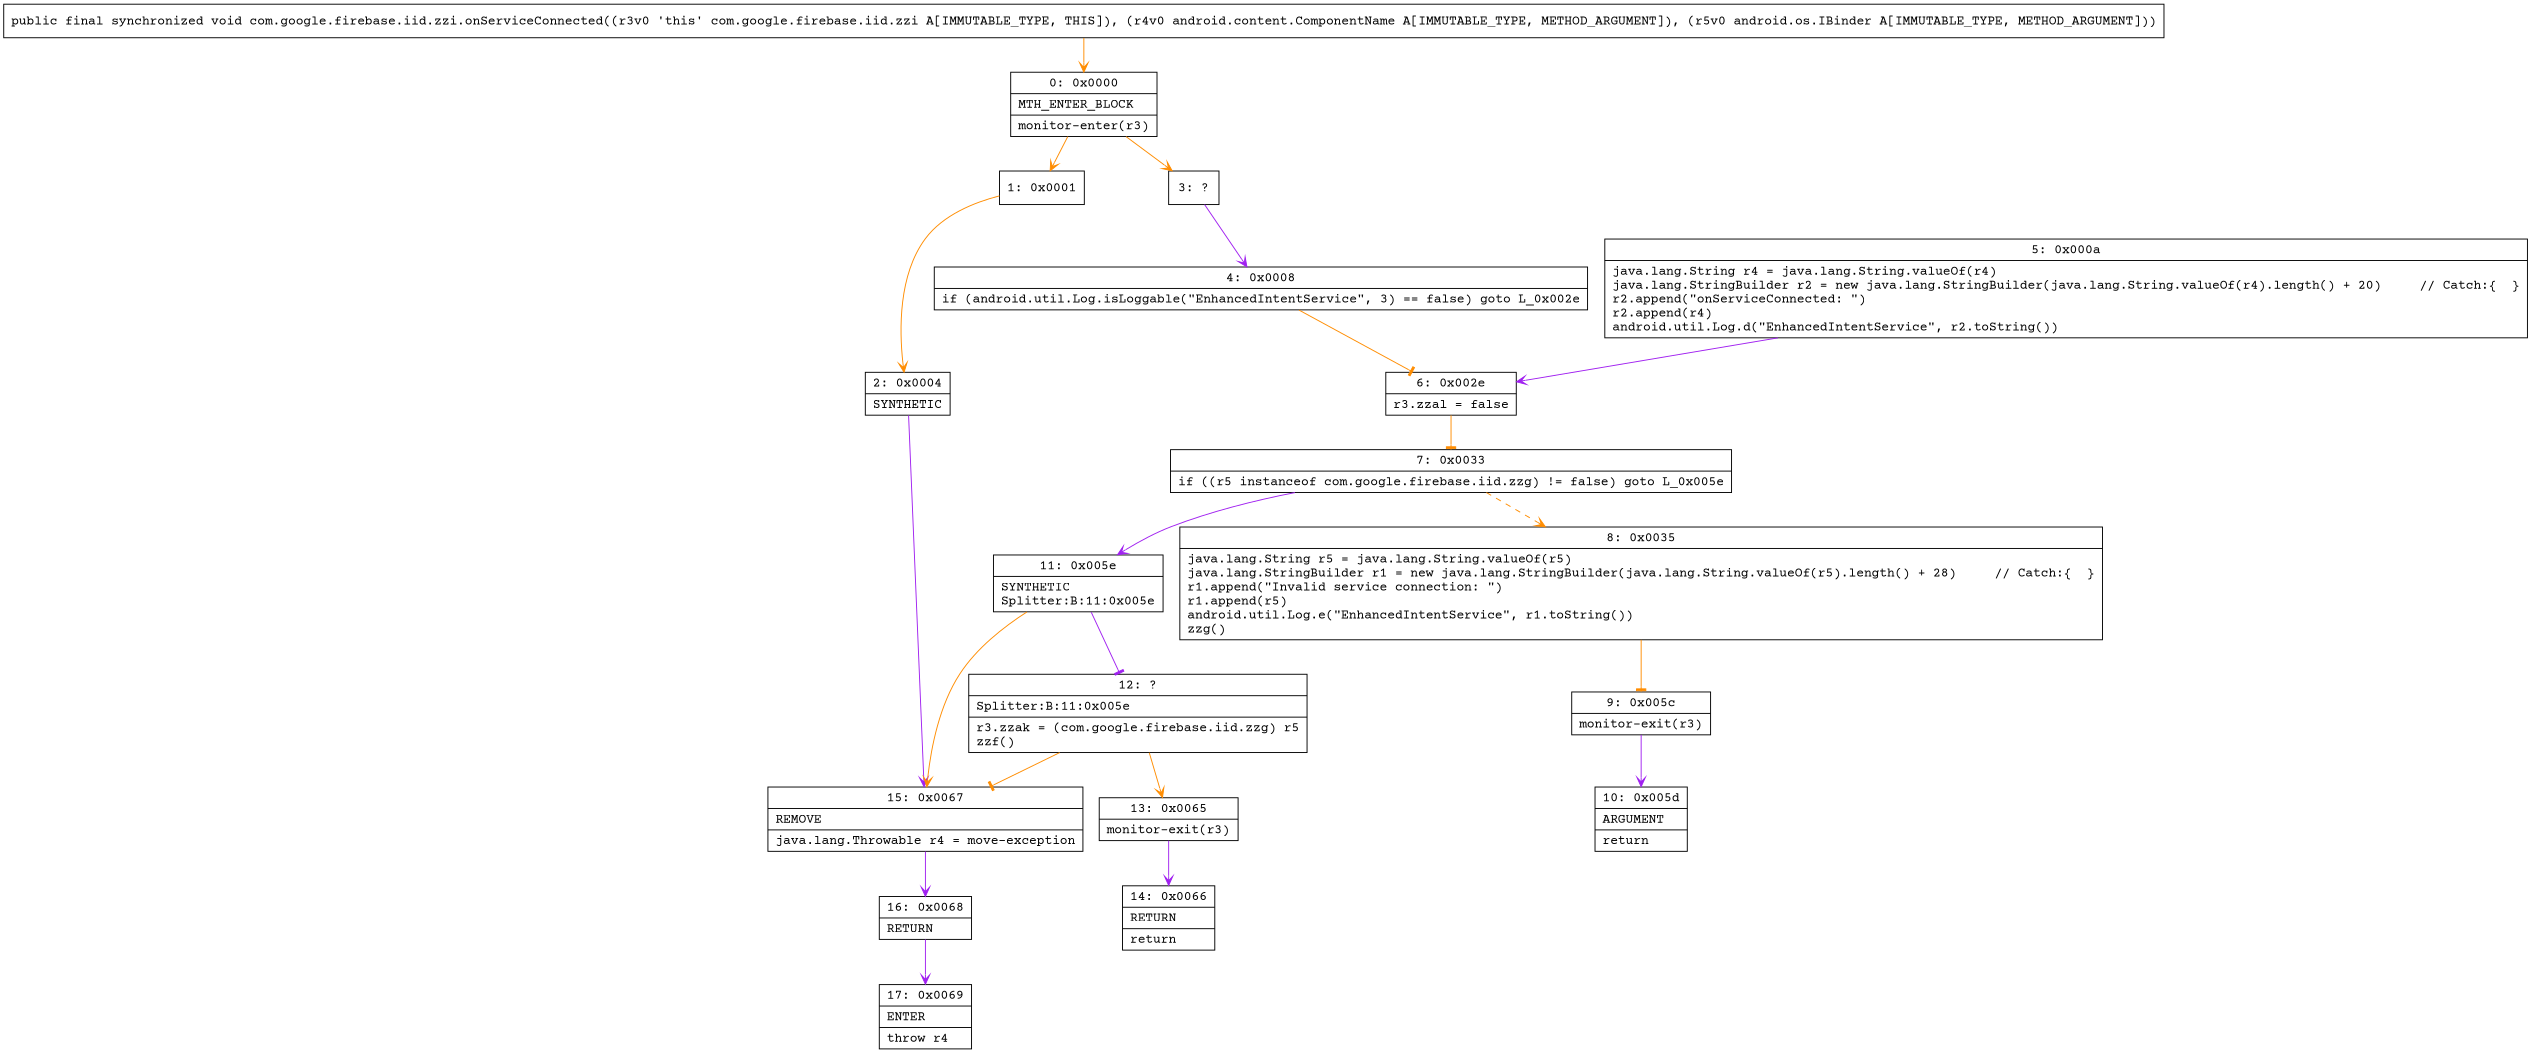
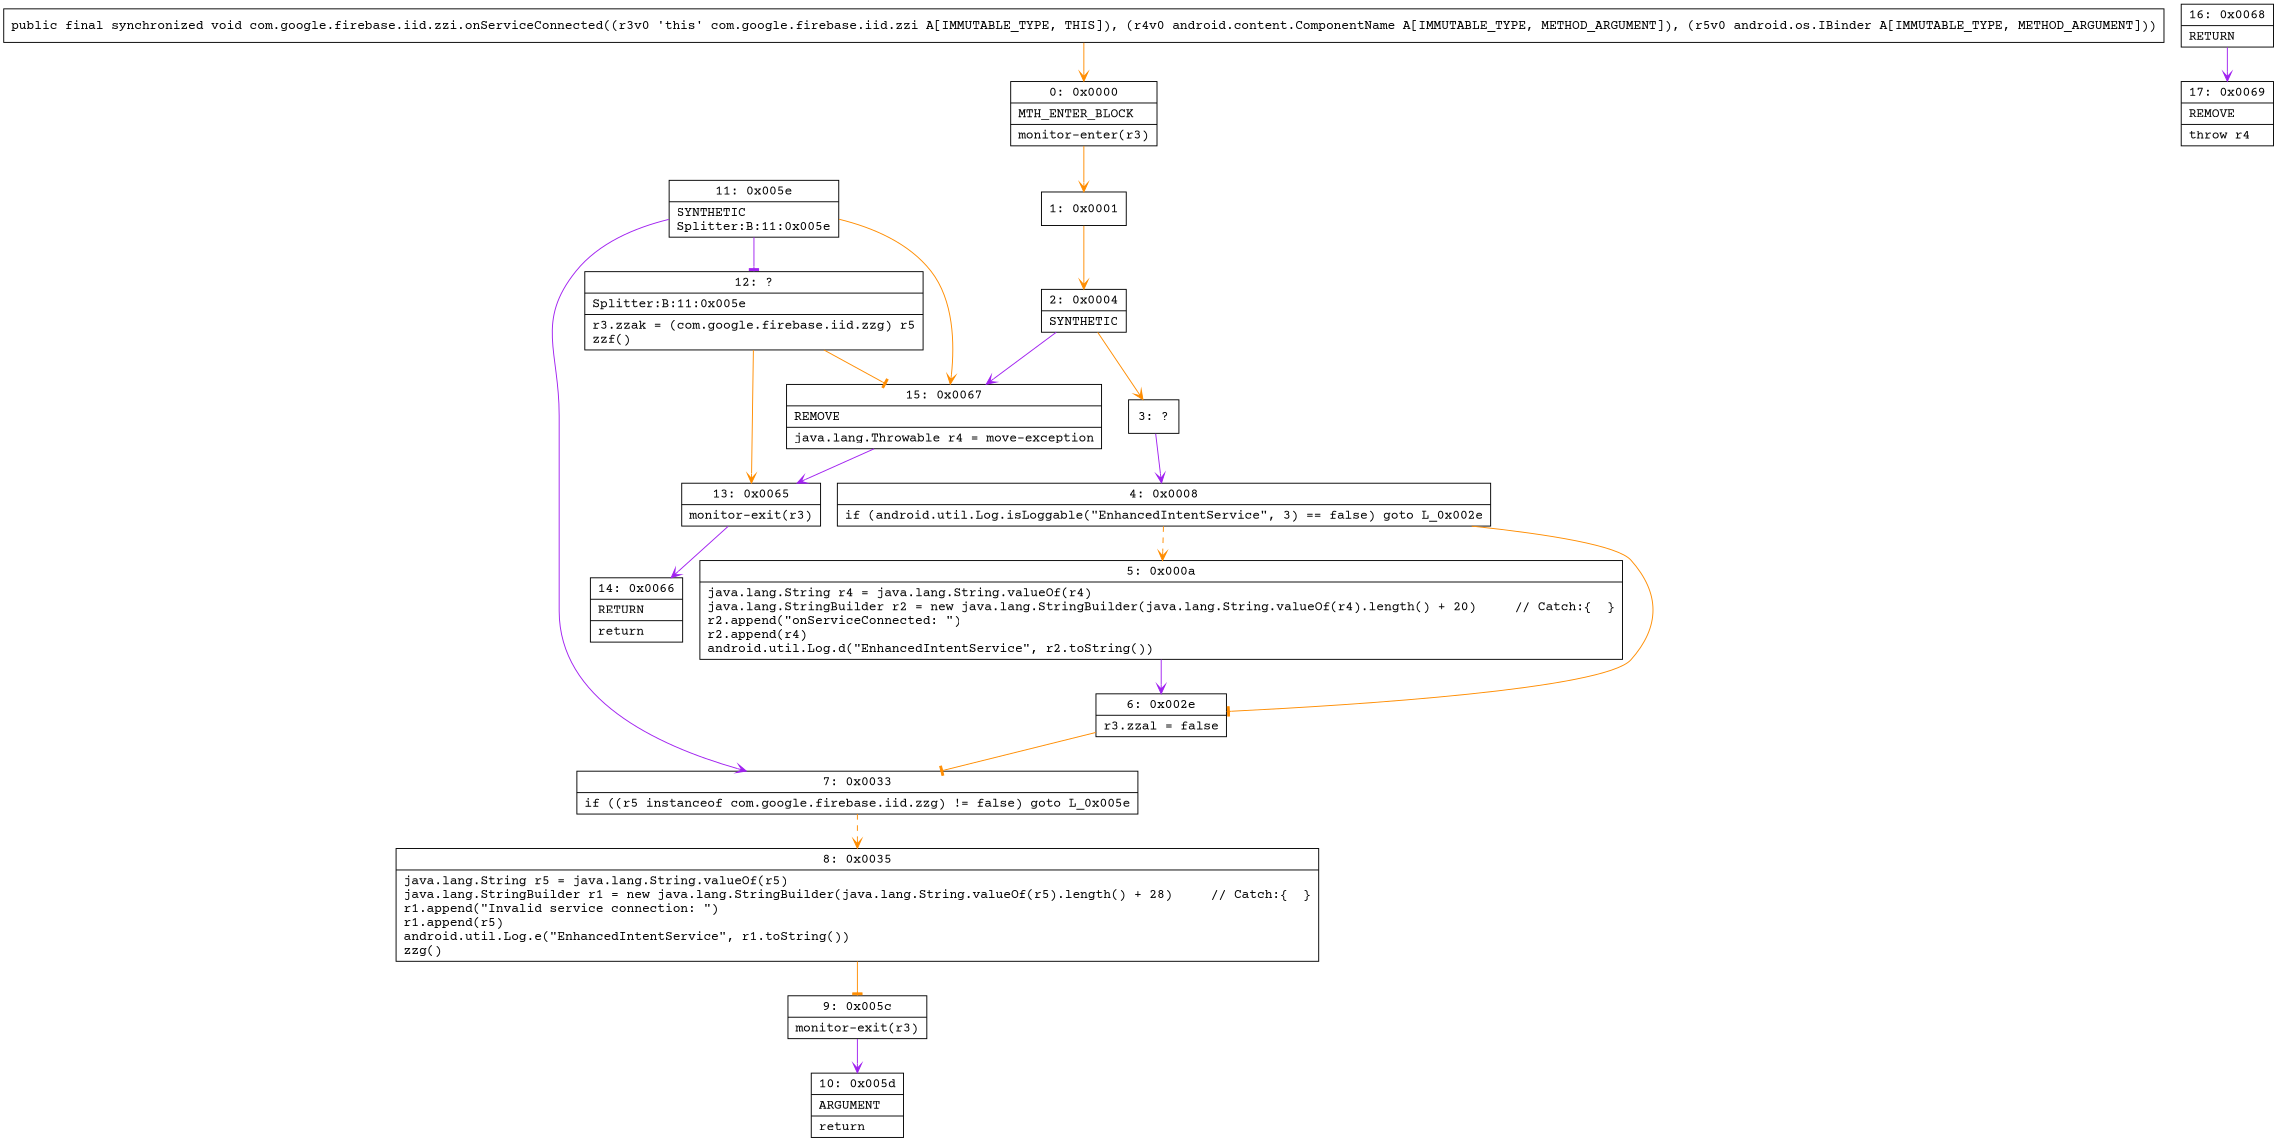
edge "0: 0x0000" -> "3: ?": now "2: 0x0004" -> "3: ?"
edge "7: 0x0033" -> "11: 0x005e": reversed
edge "4: 0x0008" -> "5: 0x000a": added
edge "15: 0x0067" -> "16: 0x0068": now "15: 0x0067" -> "13: 0x0065"
node "17: 0x0069": text "ENTER" -> "REMOVE"
